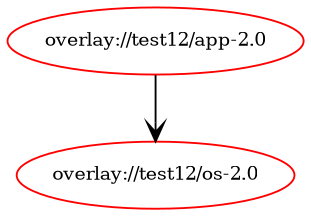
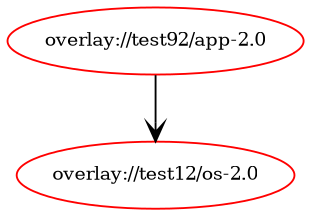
node "overlay://test12/app-2.0": label "overlay://test12/app-2.0" -> "overlay://test92/app-2.0"
